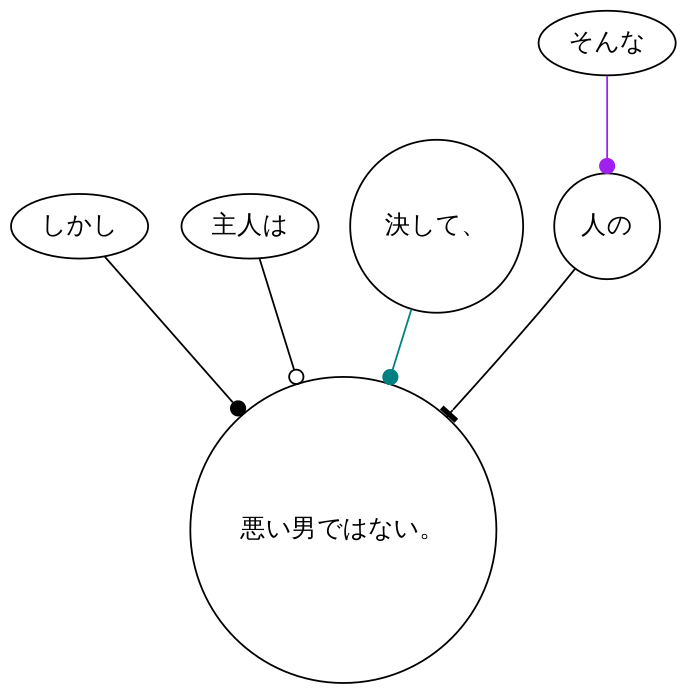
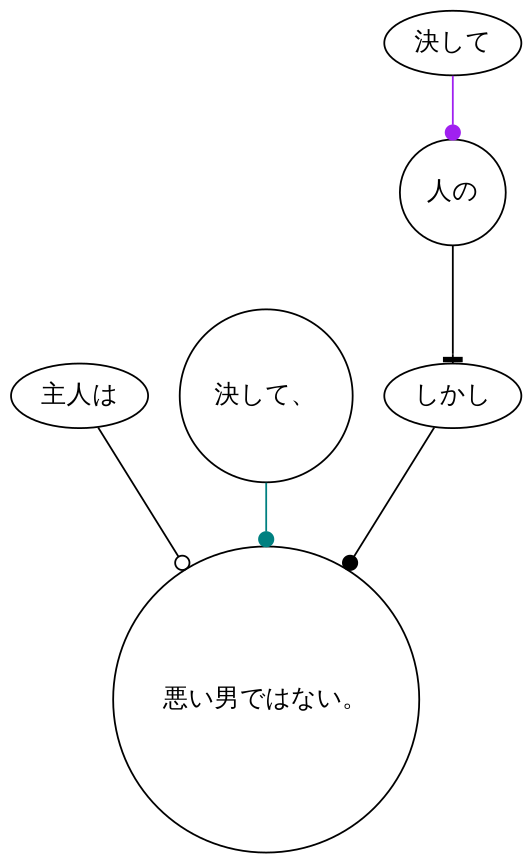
node "そんな": label "そんな" -> "決して"
edge "人の" -> "悪い男ではない。": now "人の" -> "しかし"
